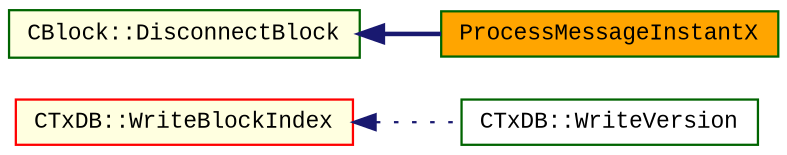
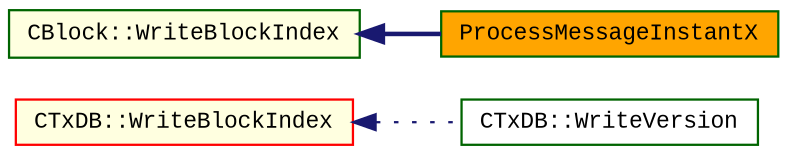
node "CBlock::DisconnectBlock": label "CBlock::DisconnectBlock" -> "CBlock::WriteBlockIndex"
